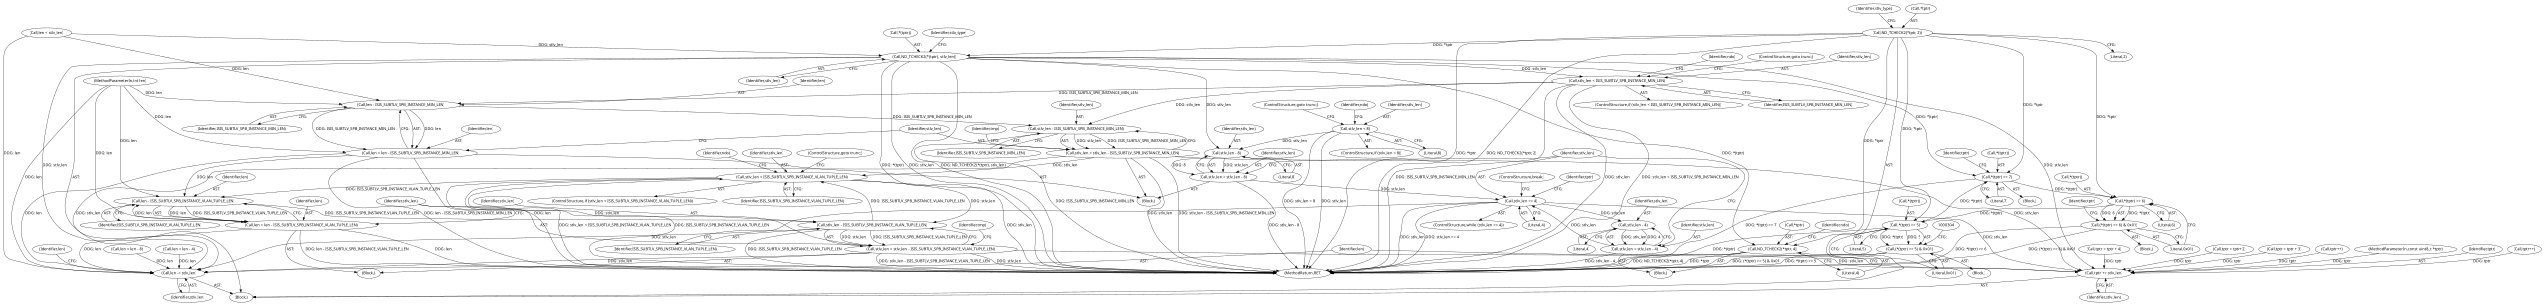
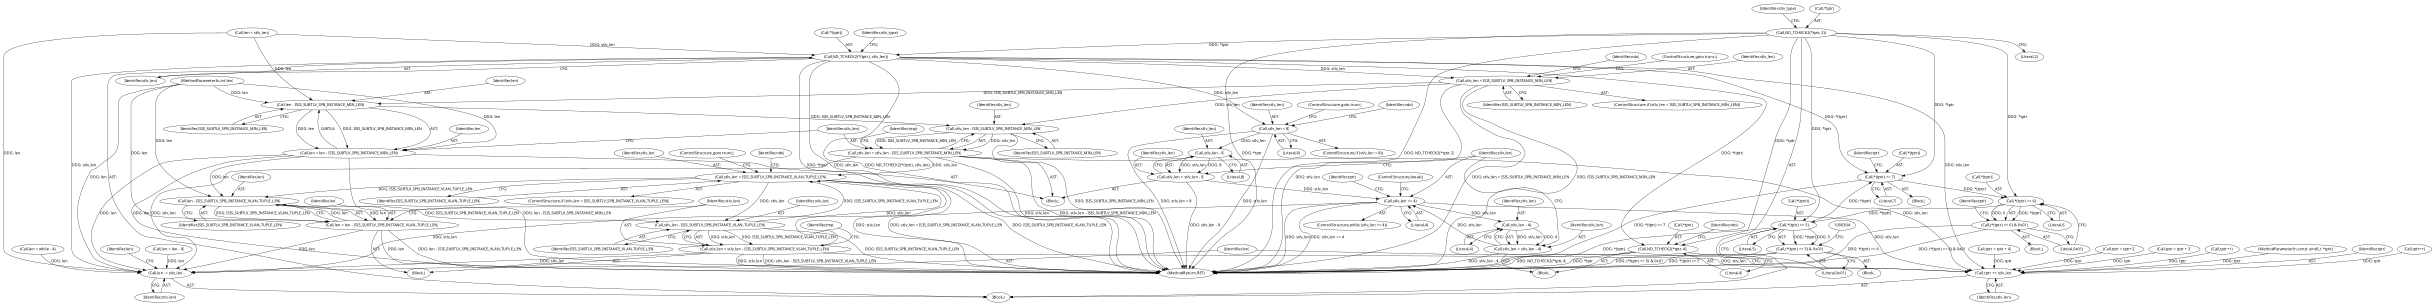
edge "(Call,ND_TCHECK2(*(tptr), stlv_len))" -> "(Call,stlv_len - 8)": now "(Call,ND_TCHECK2(*(tptr), stlv_len))" -> "(Call,stlv_len < 8)"
edge "(Call,len = len - ISIS_SUBTLV_SPB_INSTANCE_MIN_LEN)" -> "(Call,len - ISIS_SUBTLV_SPB_INSTANCE_MIN_LEN)": label "CFG: " -> "SUBTLV: "
node "(Call,len = len - 4)": label "(Call,len = len - 4)" -> "(Call,len = while - 4)"
